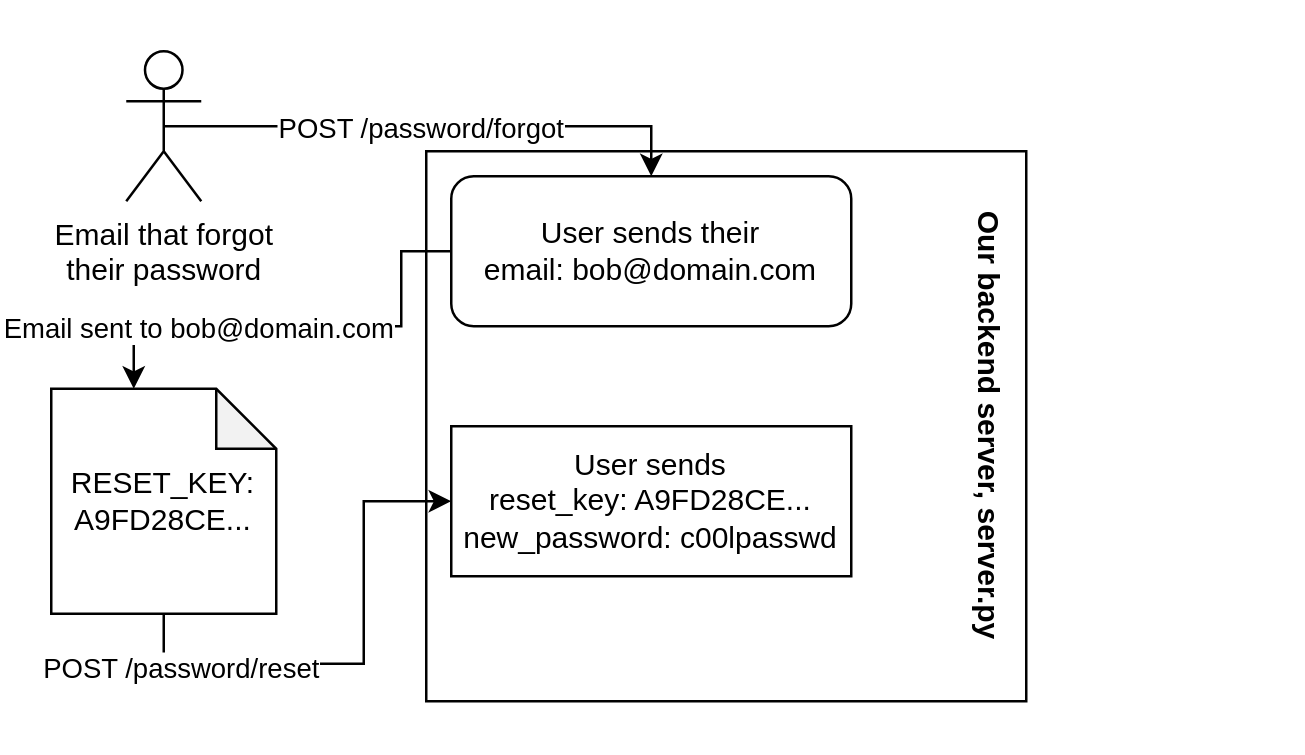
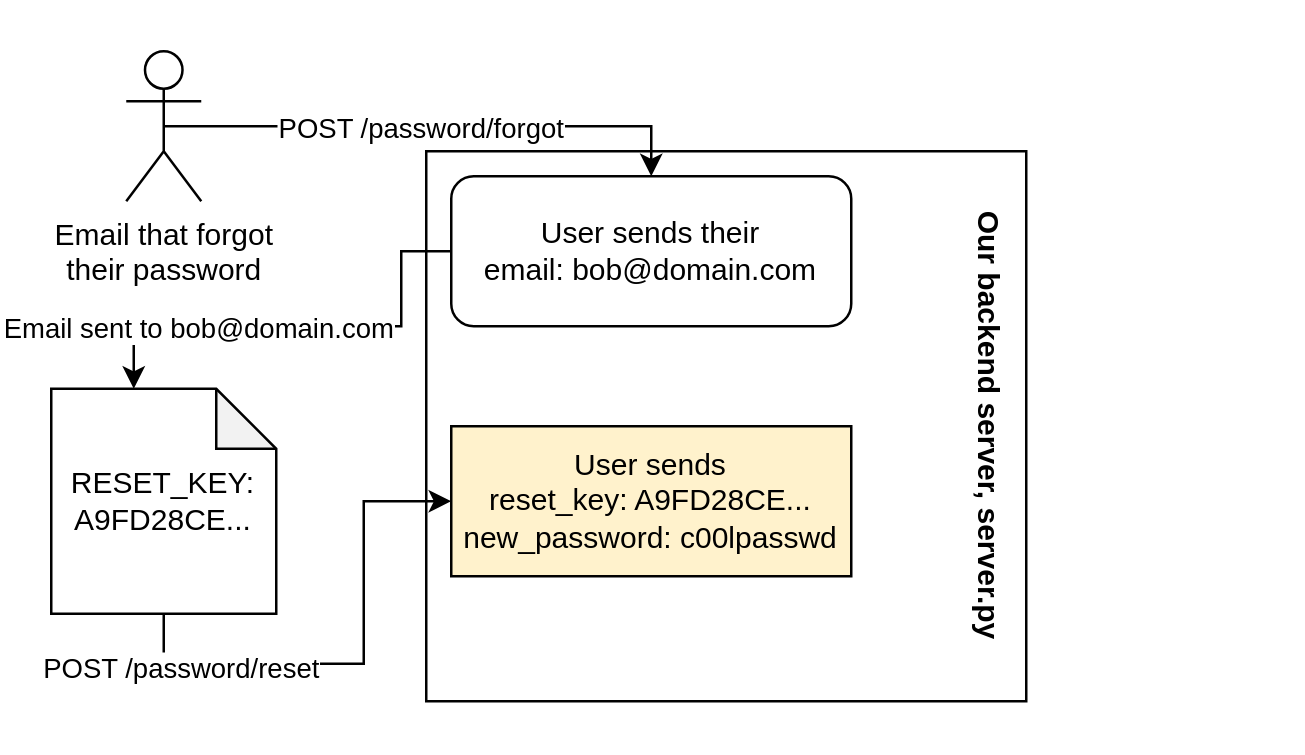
node "User sends reset_key: A9FD28CE... new_password: c00lpasswd": fillcolor #ffffff -> #fff2cc
